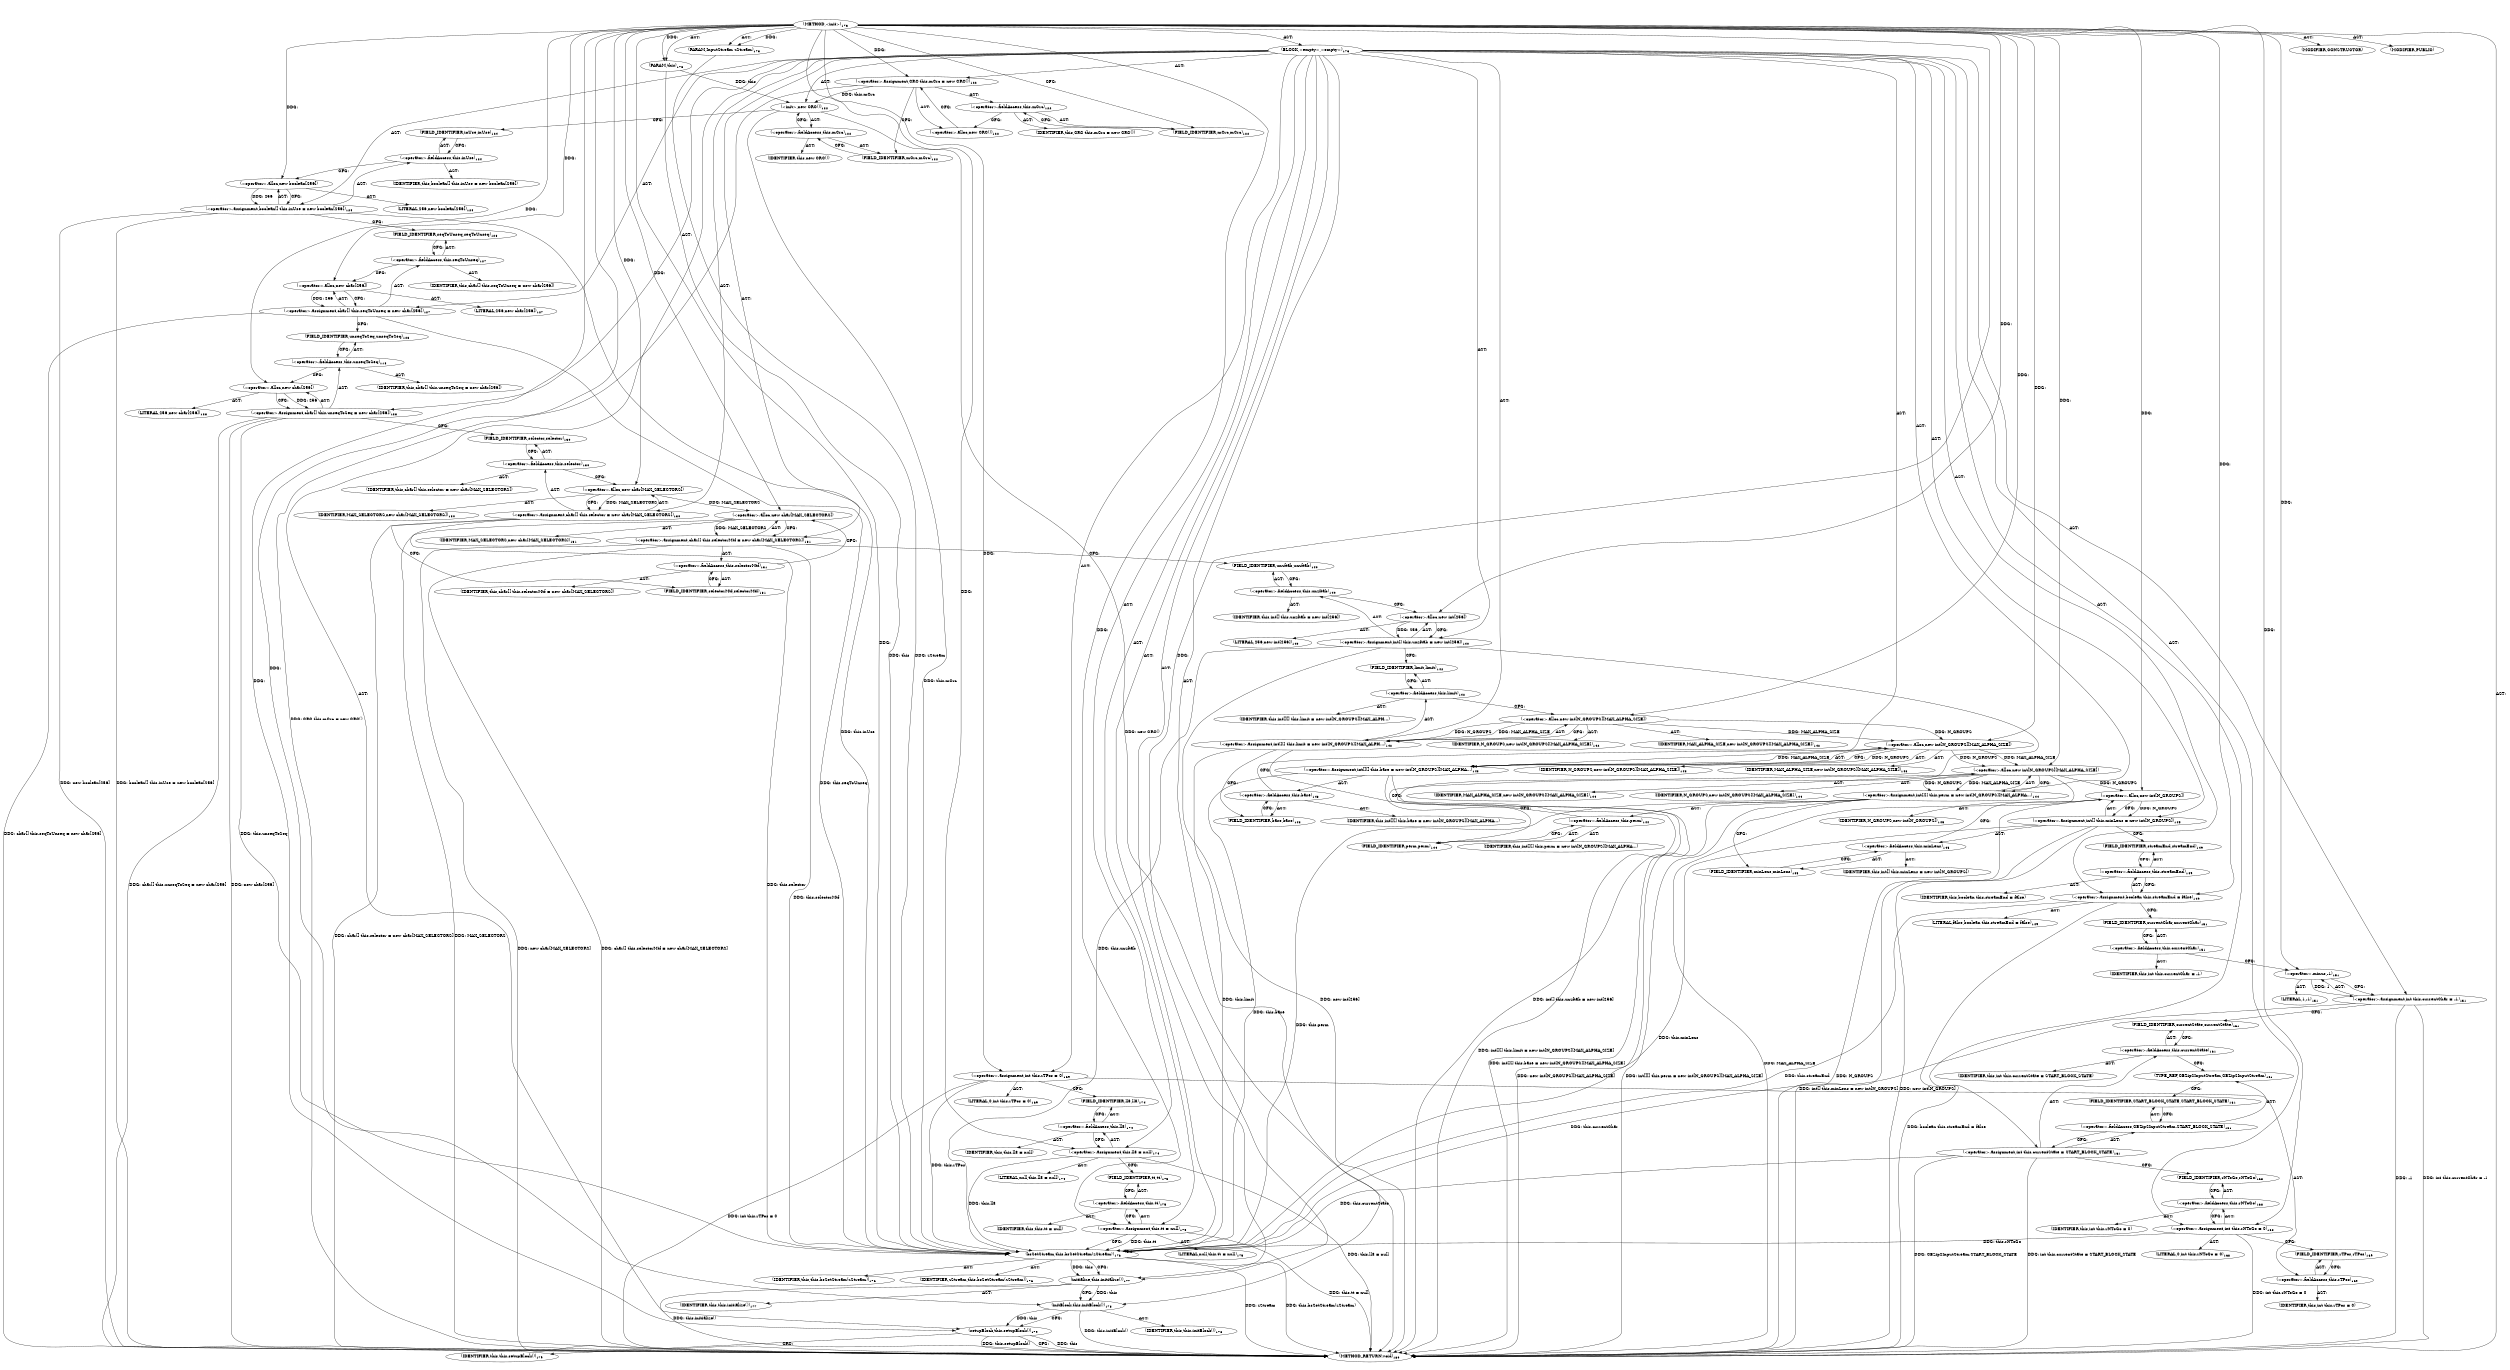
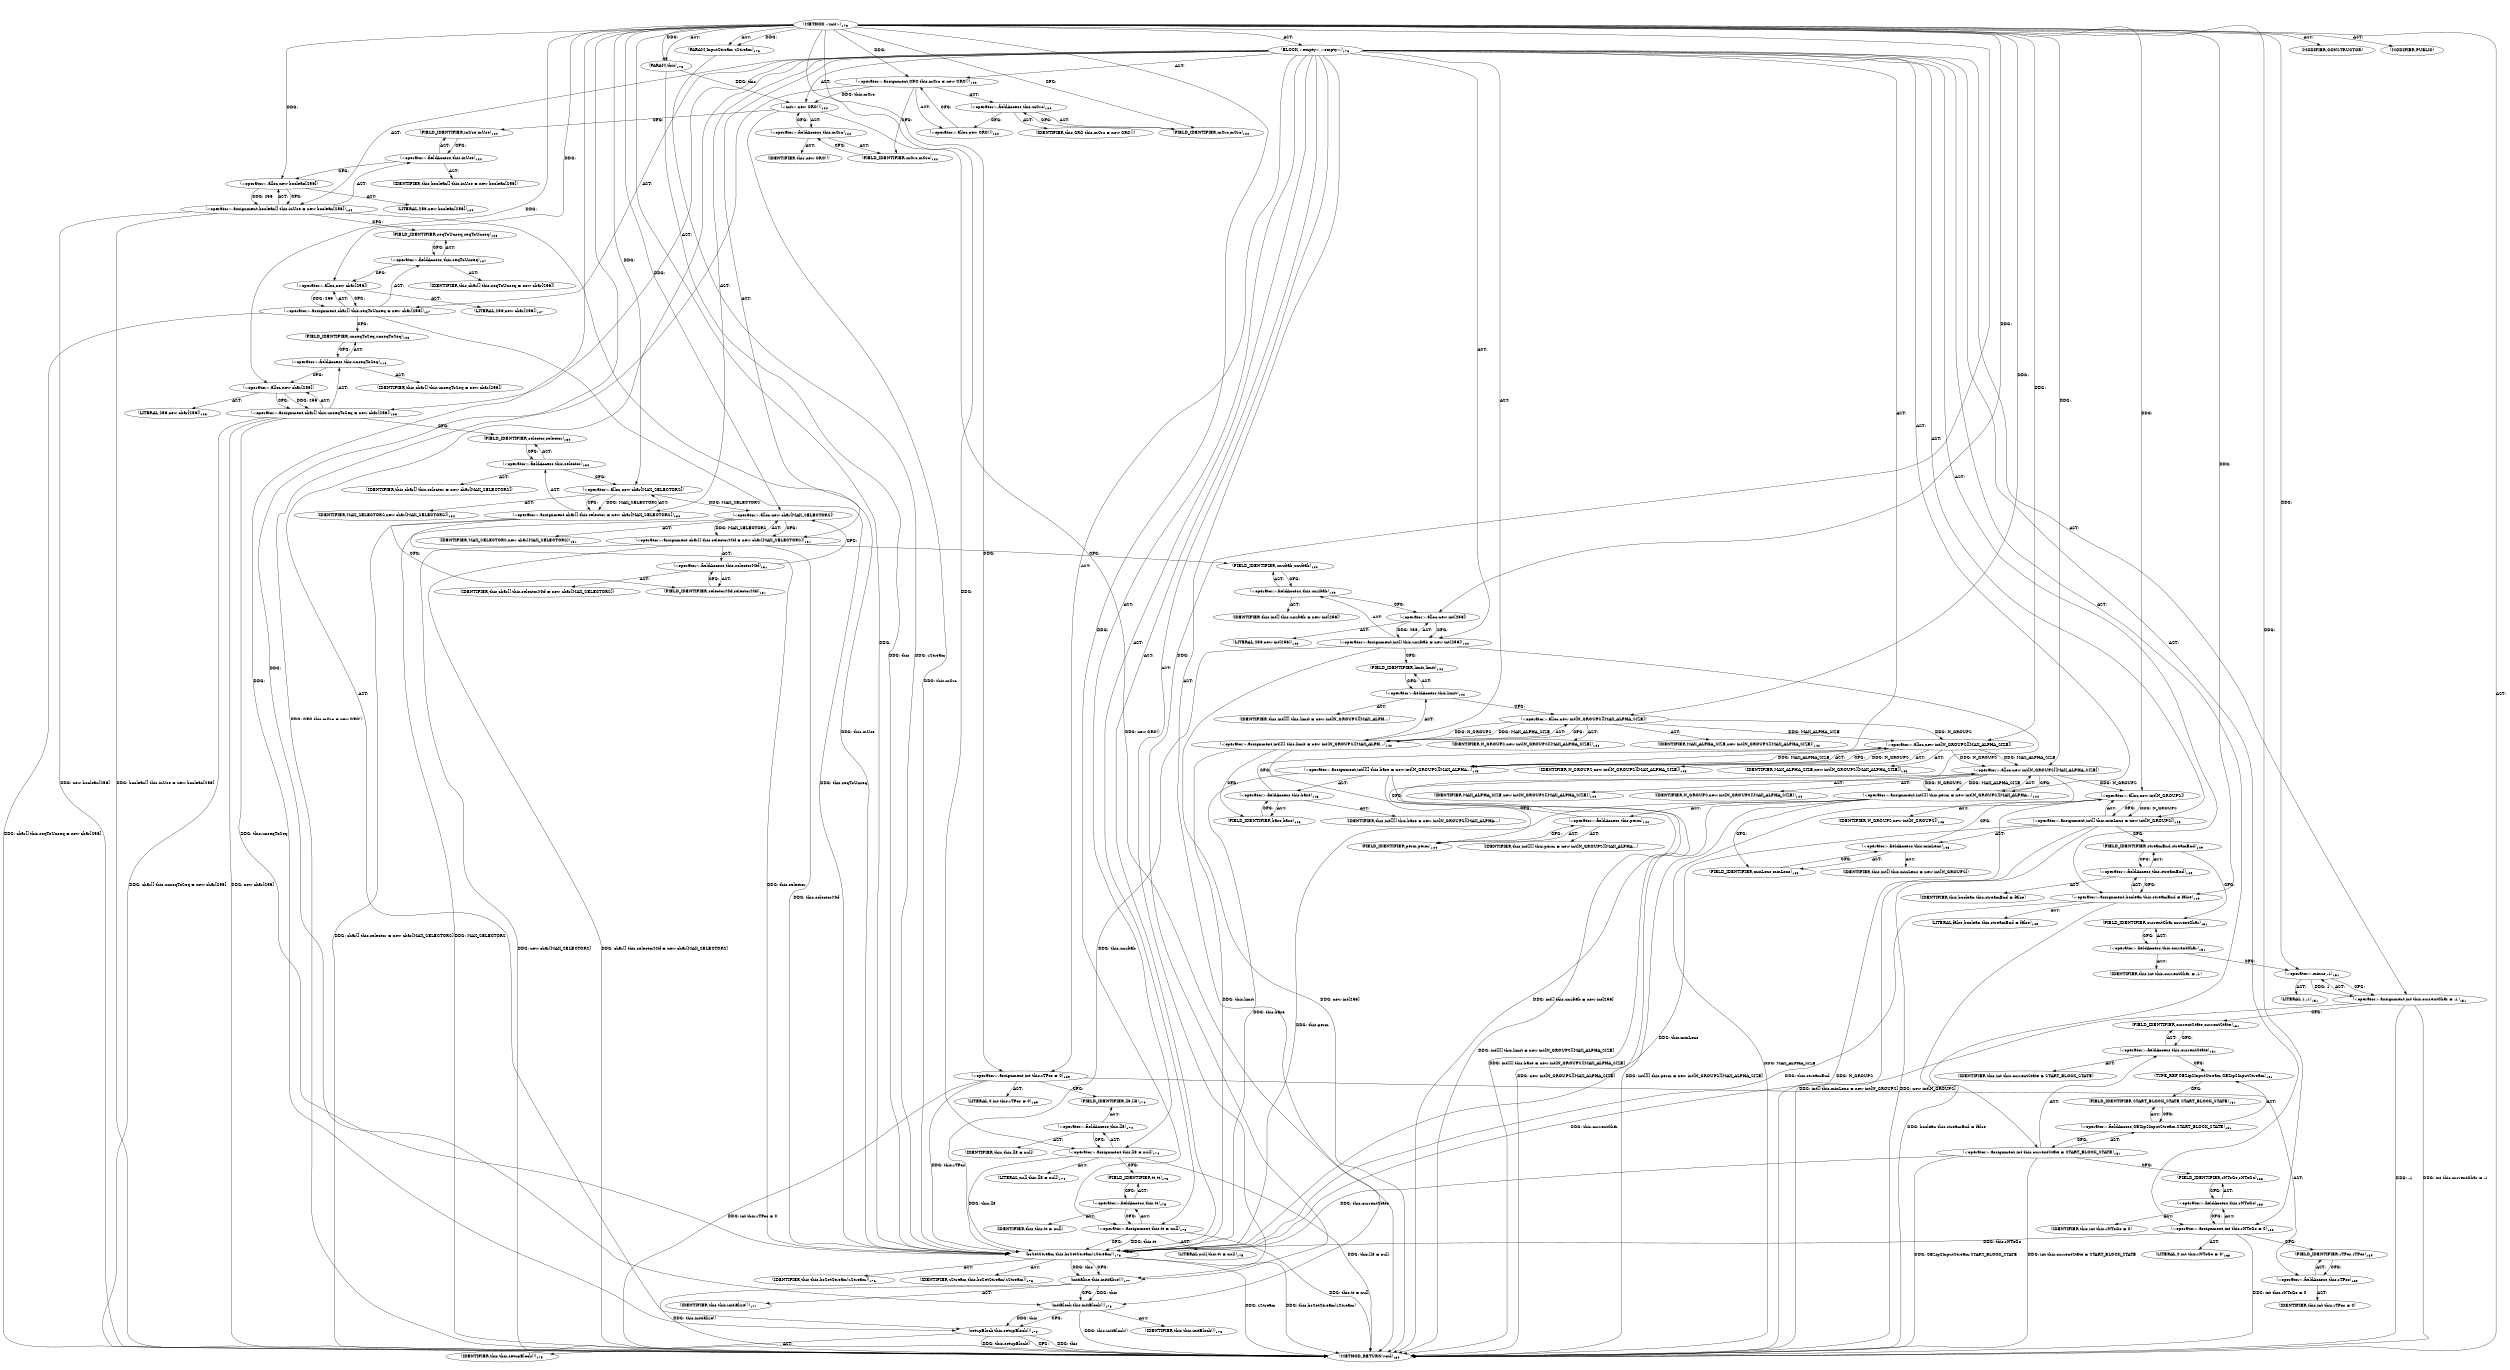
edge "(<operator>.assignment,boolean this.streamEnd = false)" -> "(FIELD_IDENTIFIER,currentChar,currentChar)": now "(FIELD_IDENTIFIER,streamEnd,streamEnd)" -> "(FIELD_IDENTIFIER,currentChar,currentChar)"
edge "(FIELD_IDENTIFIER,ll8,ll8)" -> "(<operator>.fieldAccess,this.ll8)": removed, label "CFG:"
edge "(setupBlock,this.setupBlock())" -> "(IDENTIFIER,this,this.setupBlock())": label "CRC: " -> "AST: "
